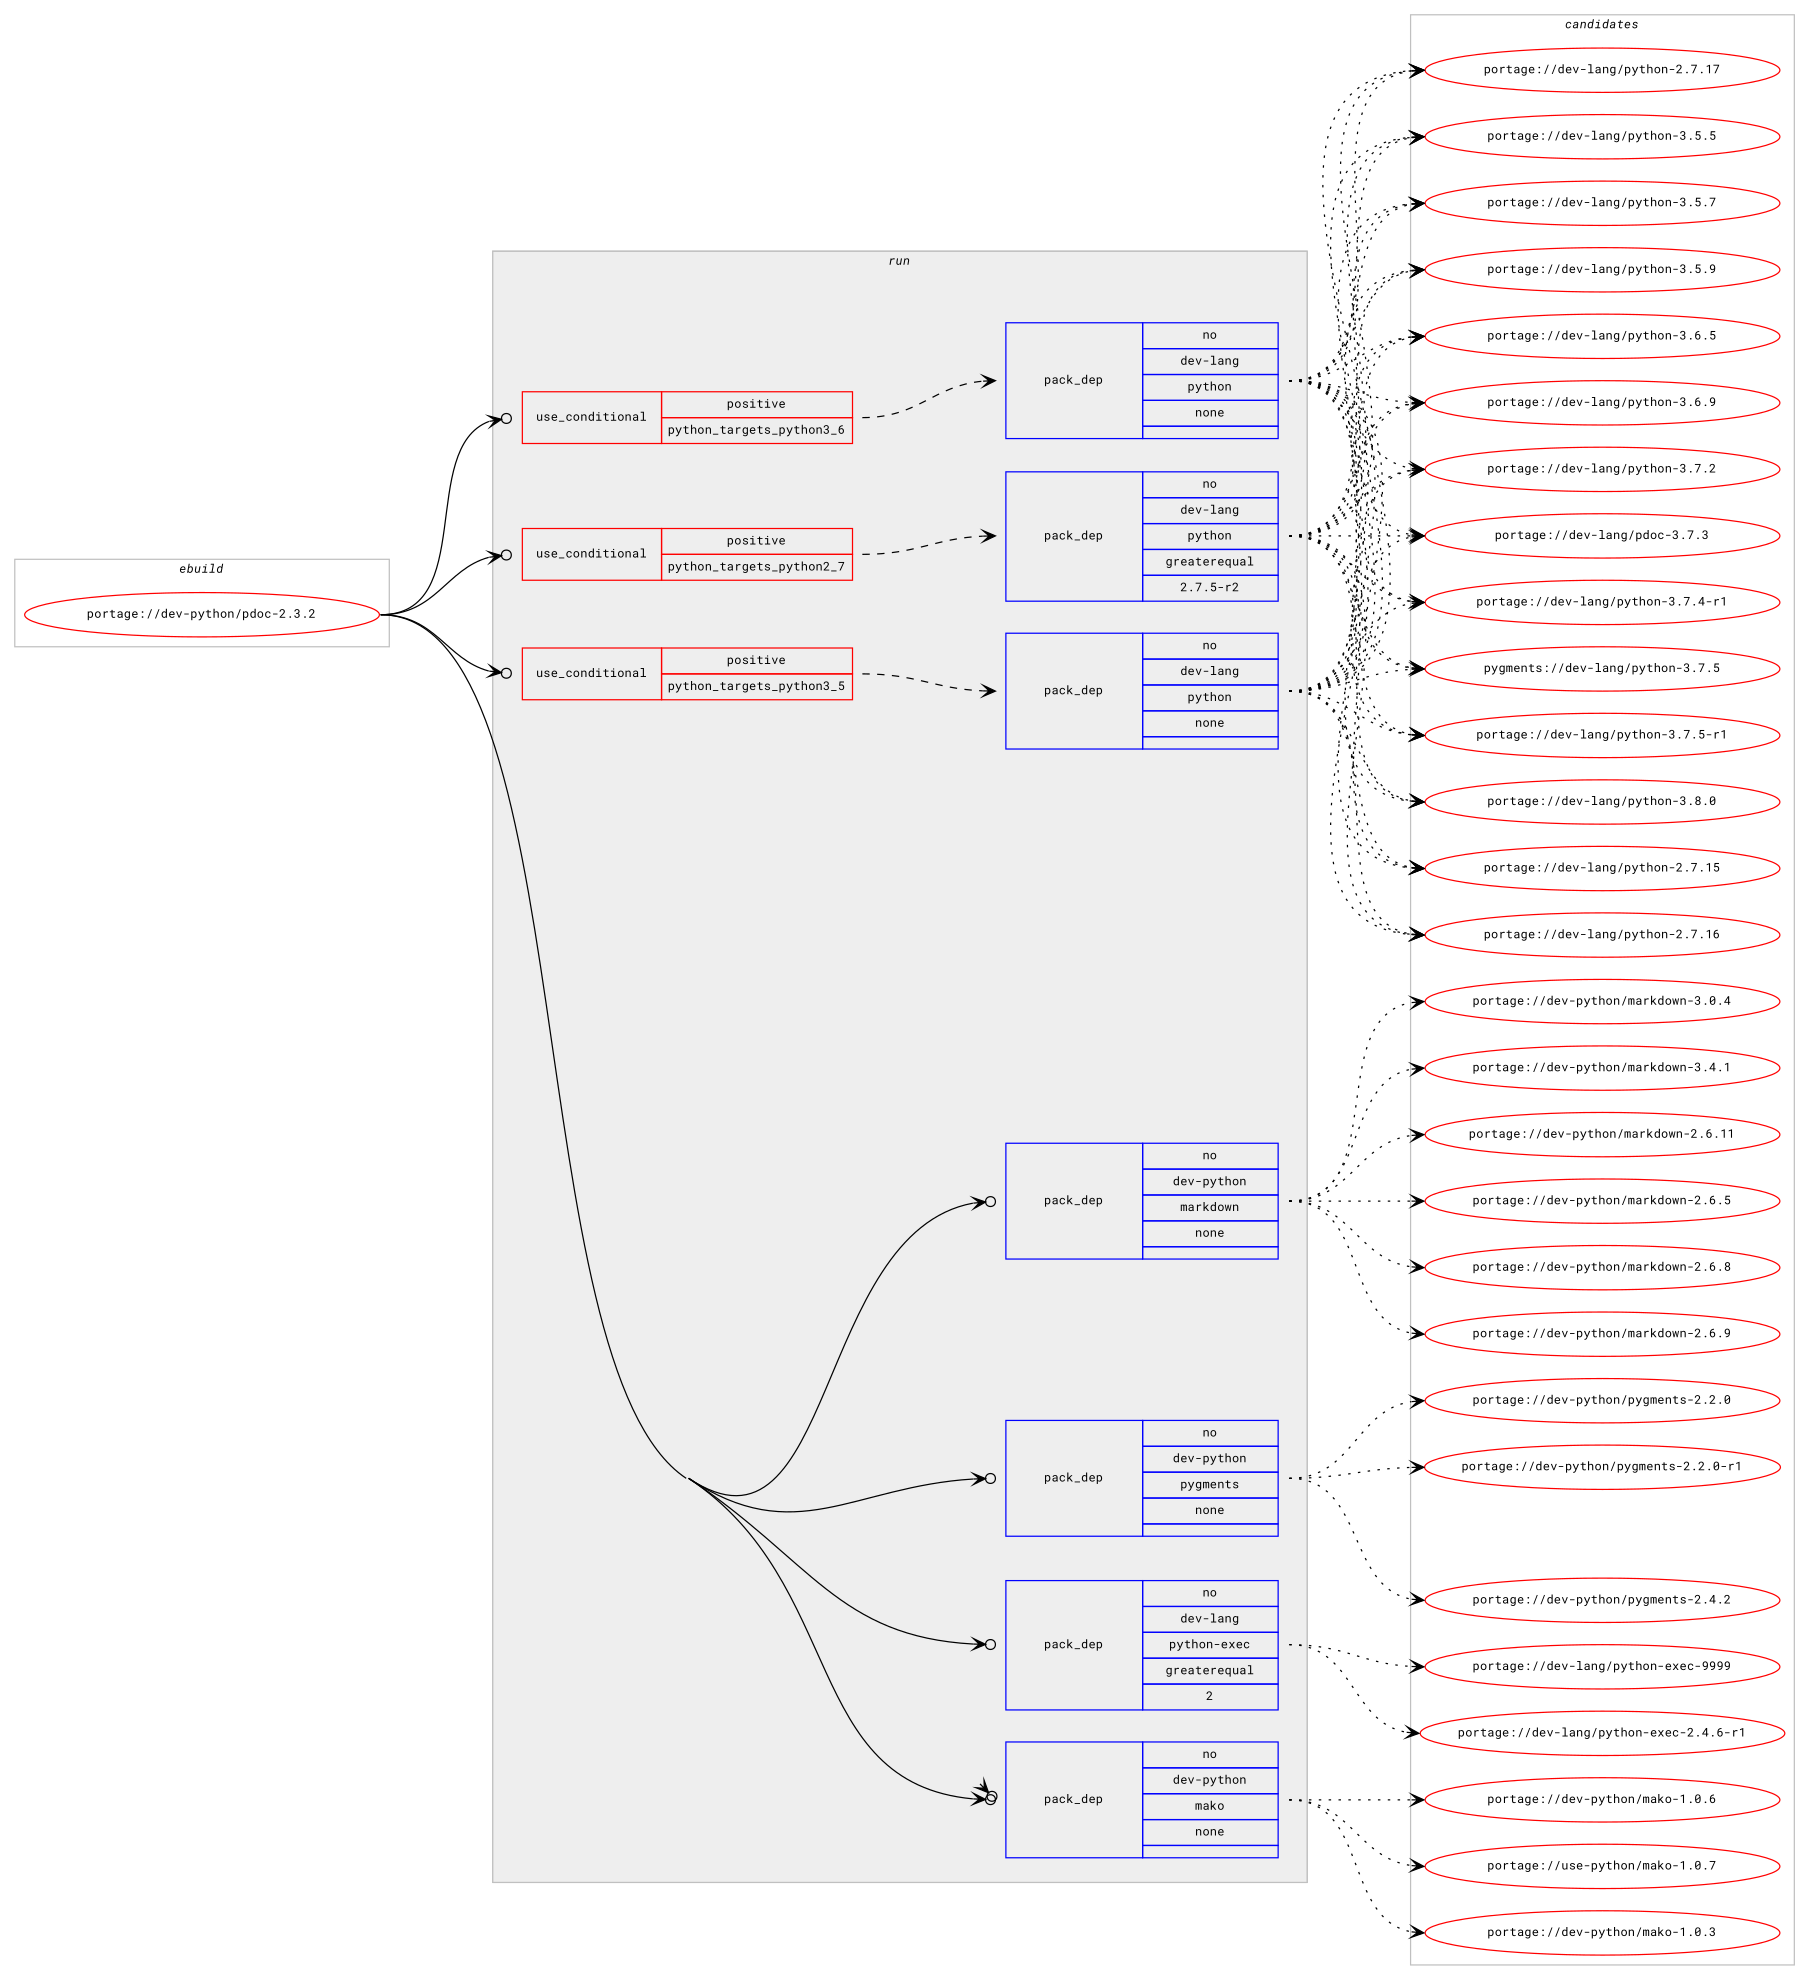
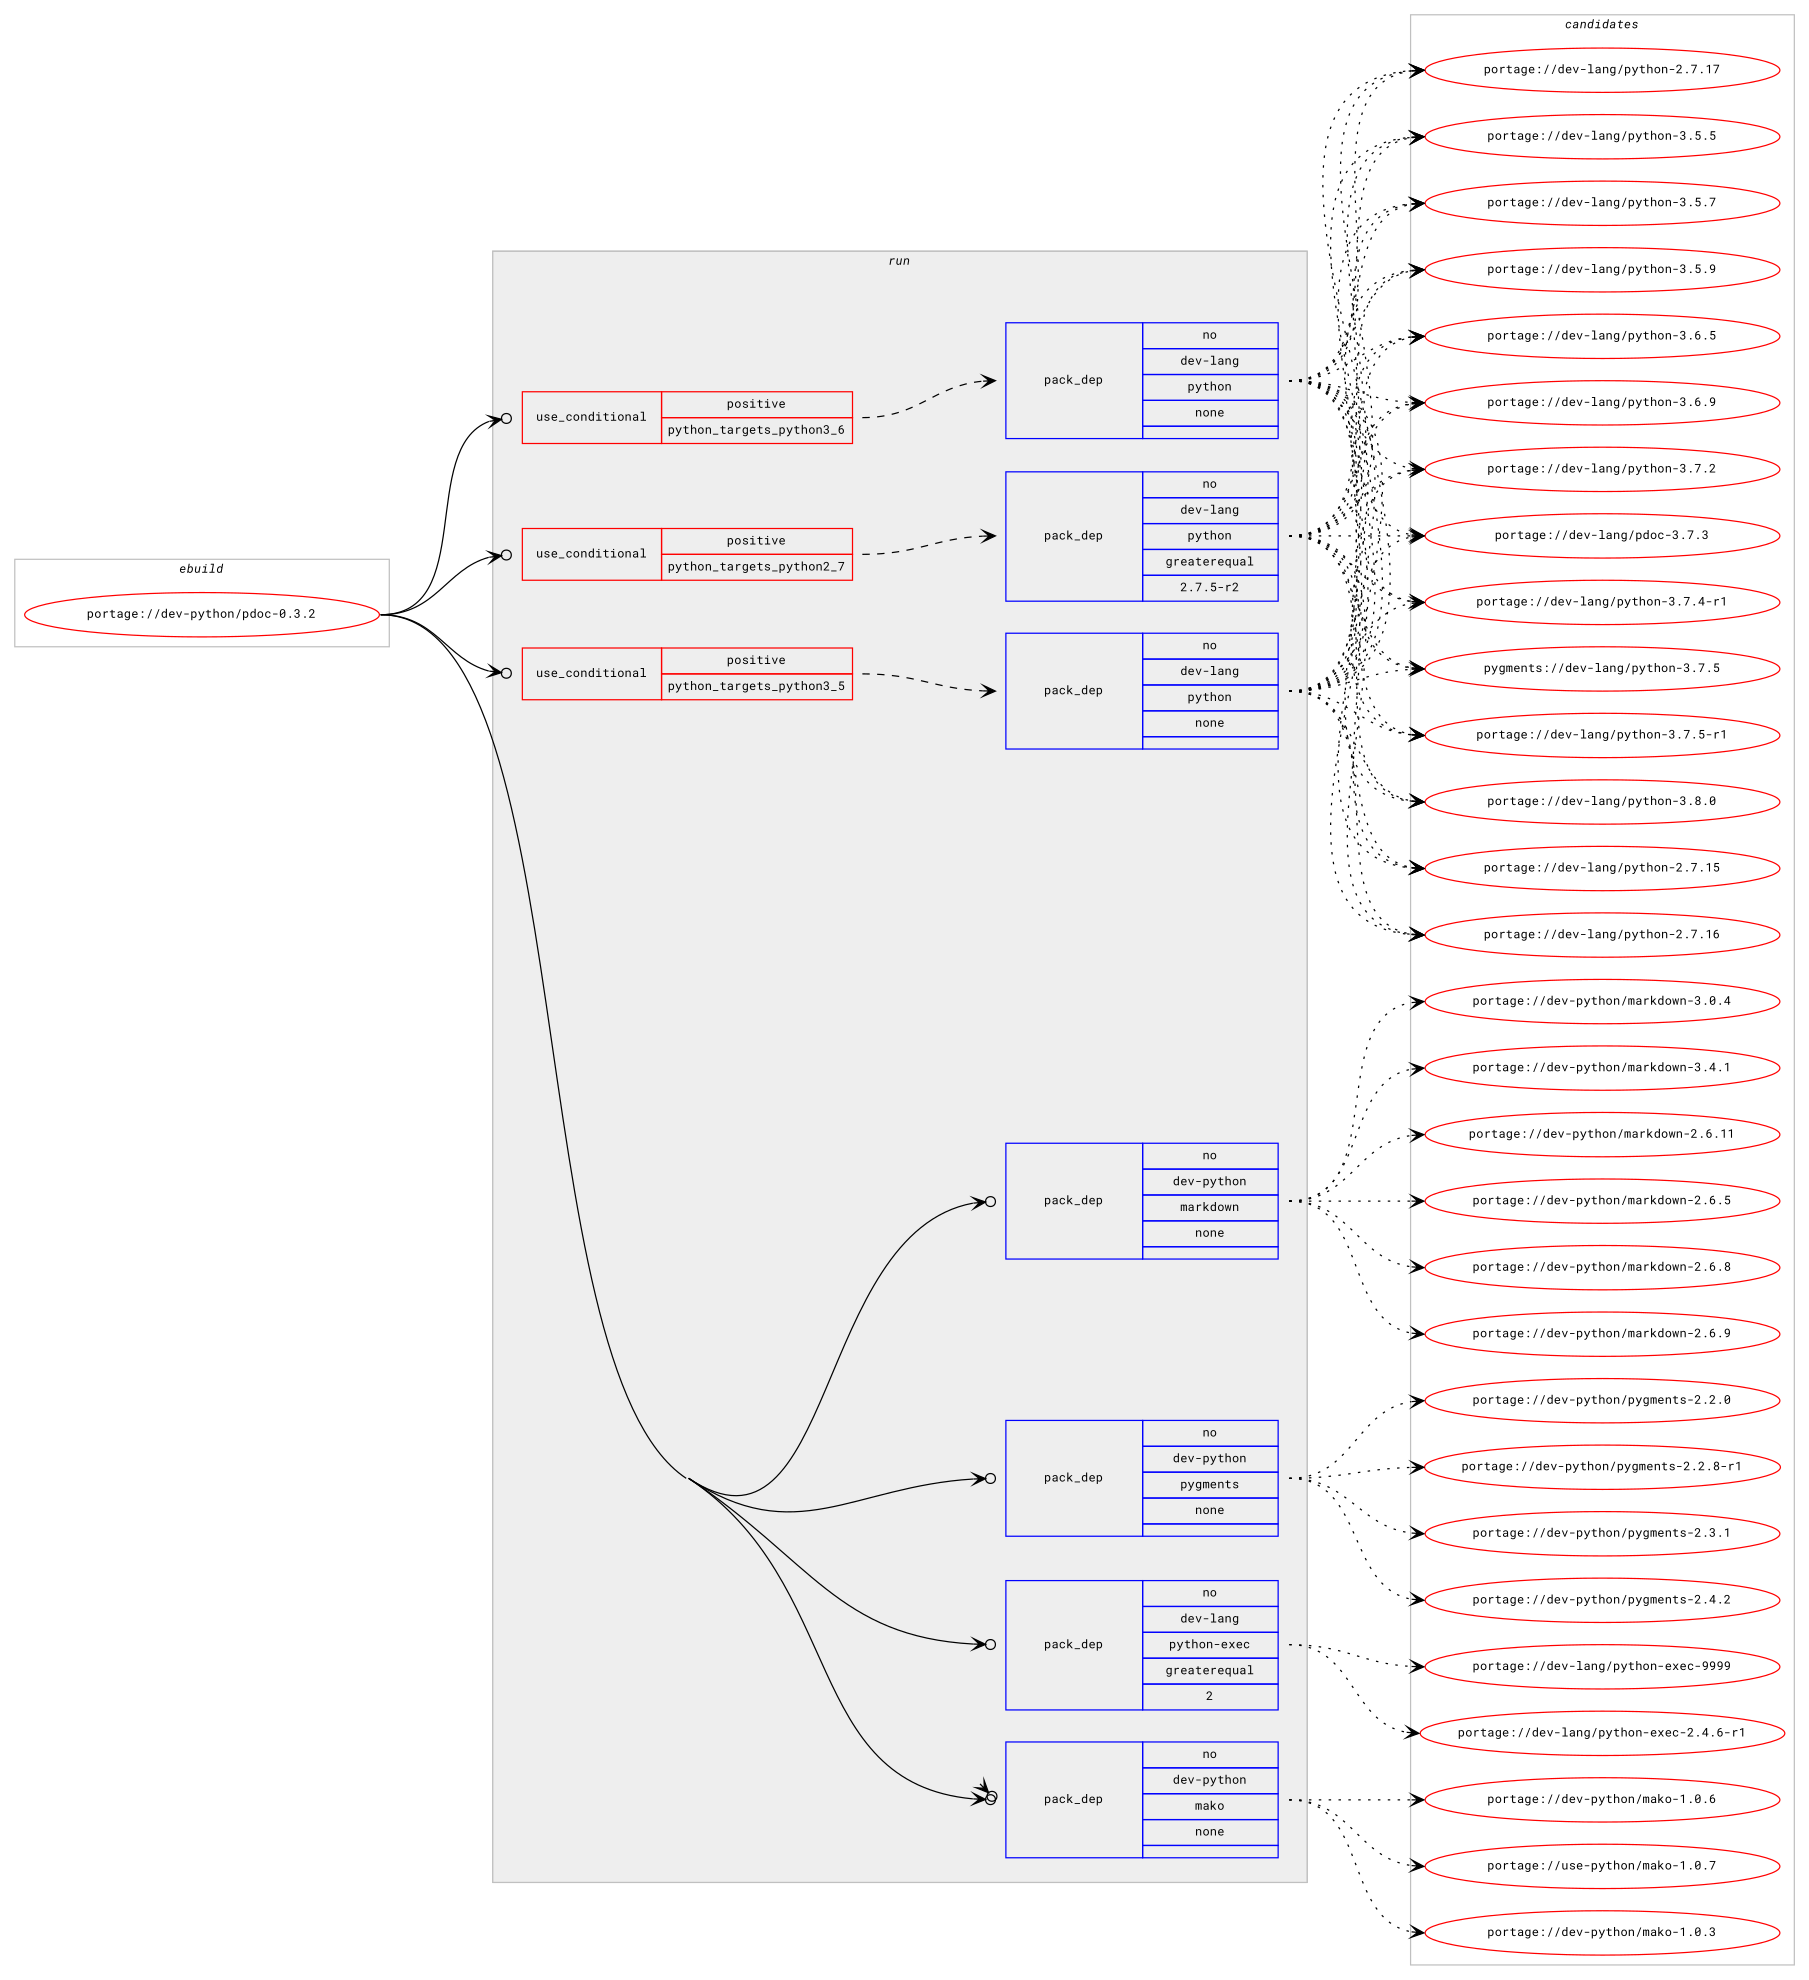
node "portage://dev-python/pdoc-2.3.2": label "portage://dev-python/pdoc-2.3.2" -> "portage://dev-python/pdoc-0.3.2"
node "portage://dev-python/pygments-2.2.0-r1": label "portage://dev-python/pygments-2.2.0-r1" -> "portage://dev-python/pygments-2.2.8-r1"
node "portage://dev-python/pygments-2.3.1": added
